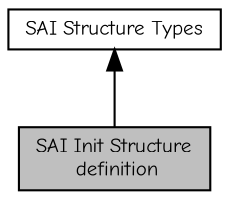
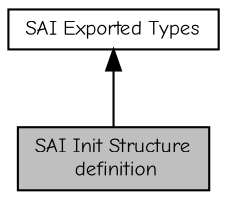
node "SAI Structure Types": label "SAI Structure Types" -> "SAI Exported Types"
